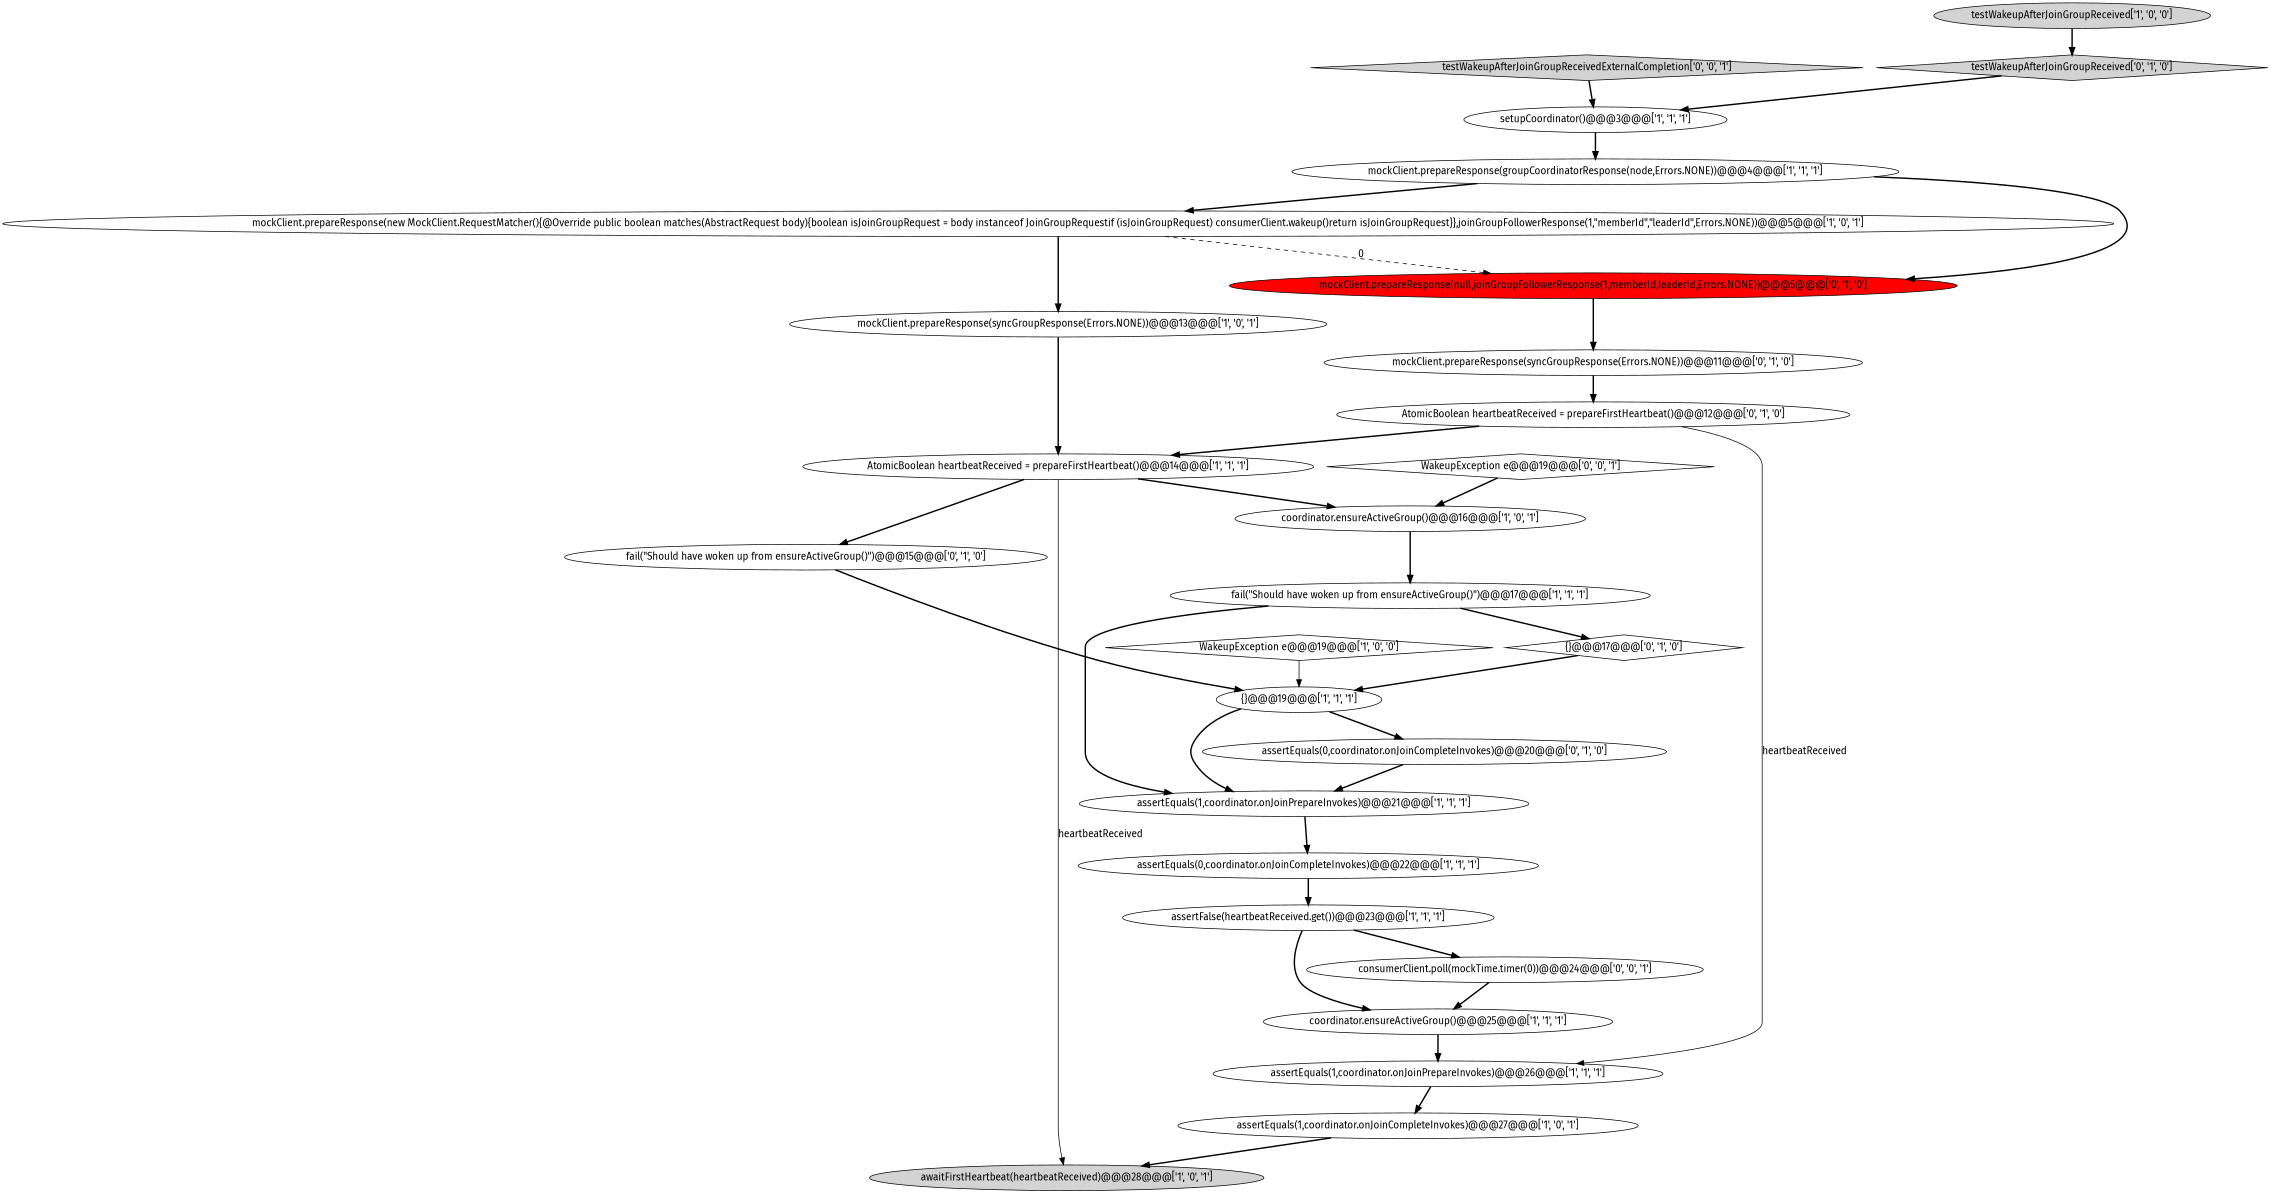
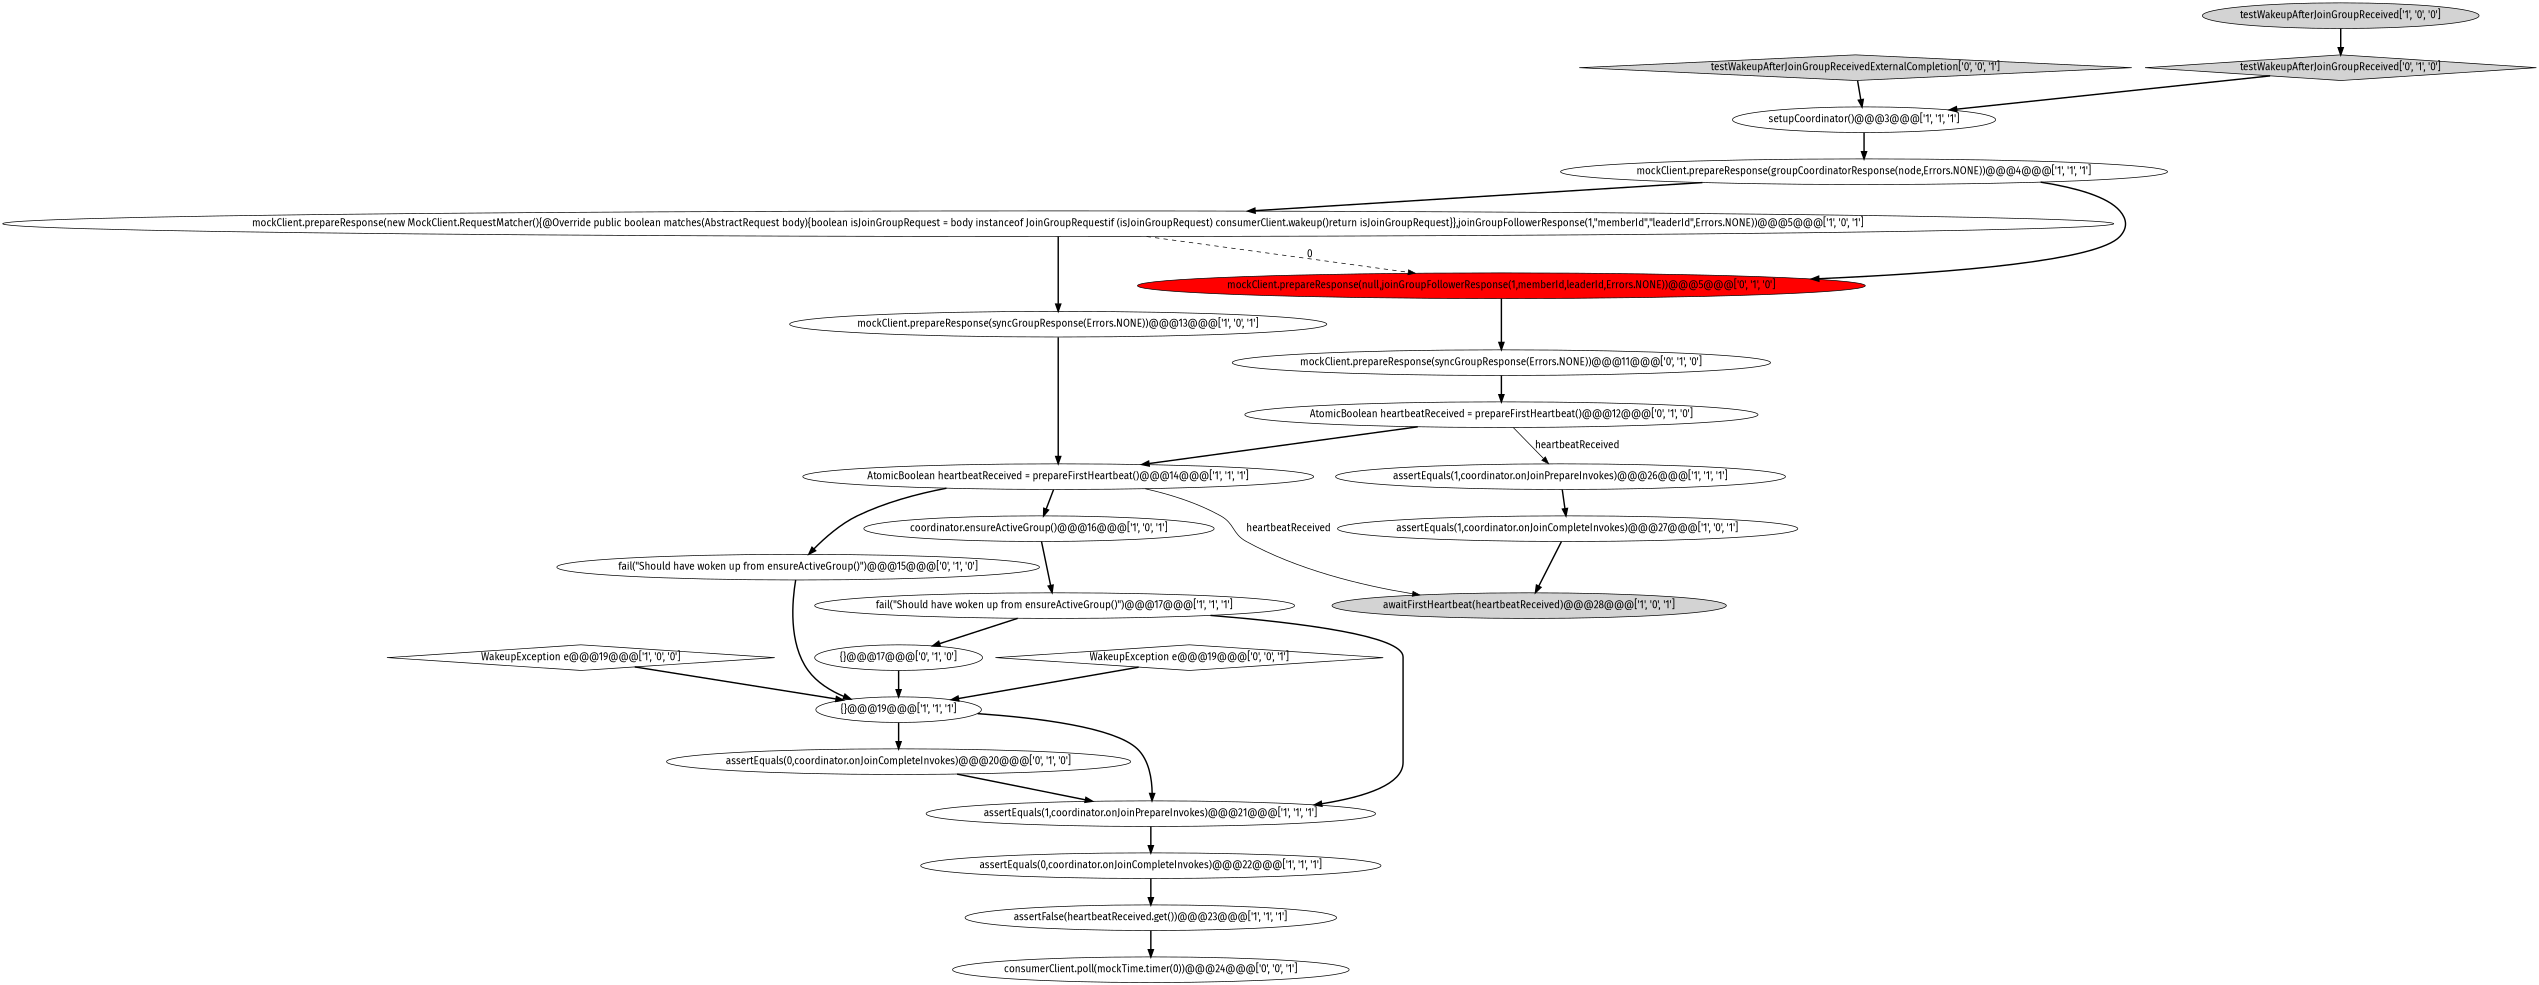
edge "WakeupException e@@@19@@@['0', '0', '1']" -> "coordinator.ensureActiveGroup()@@@16@@@['1', '0', '1']": now "WakeupException e@@@19@@@['0', '0', '1']" -> "{}@@@19@@@['1', '1', '1']"
node "{}@@@17@@@['0', '1', '0']": shape diamond -> ellipse
edge "WakeupException e@@@19@@@['1', '0', '0']" -> "{}@@@19@@@['1', '1', '1']": style solid -> bold
node "coordinator.ensureActiveGroup()@@@25@@@['1', '1', '1']": removed
